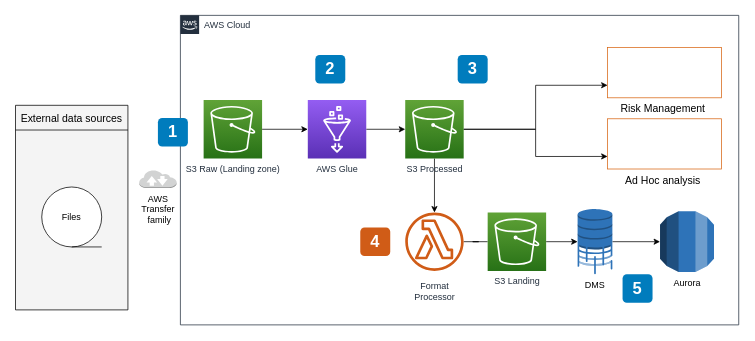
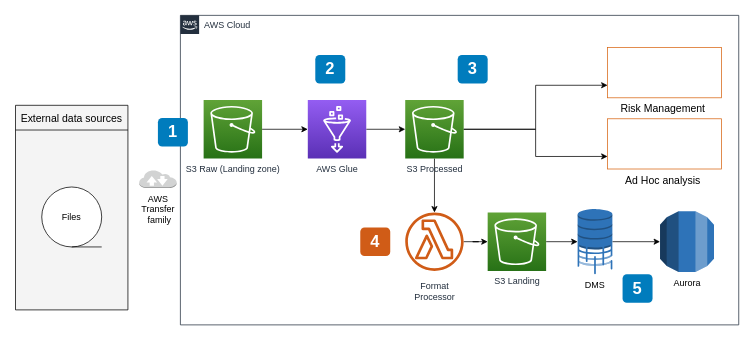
edge "Format Processor" -- "S3 Landing": arrowhead none -> classic
